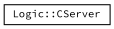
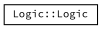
node "Logic::CServer": label "Logic::CServer" -> "Logic::Logic"
